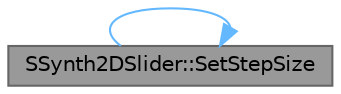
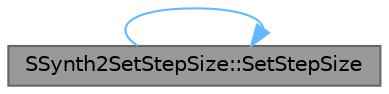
node "SSynth2DSlider::SetStepSize": label "SSynth2DSlider::SetStepSize" -> "SSynth2SetStepSize::SetStepSize"
